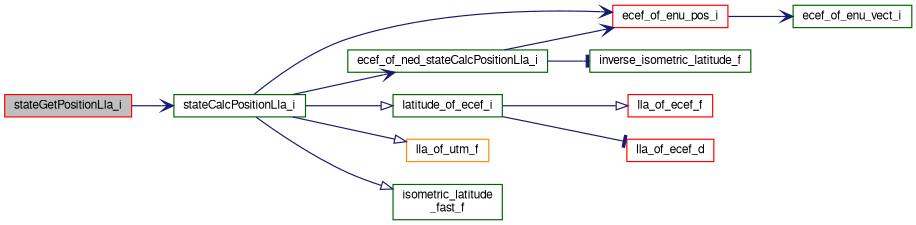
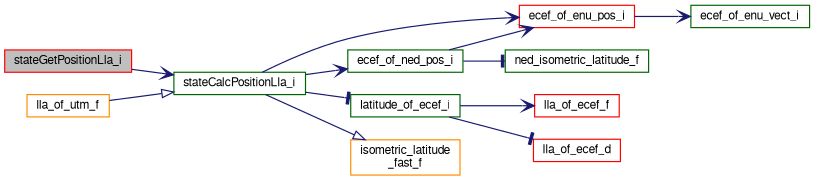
node "ecef_of_ned_stateCalcPositionLla_i": label "ecef_of_ned_stateCalcPositionLla_i" -> "ecef_of_ned_pos_i"
node "inverse_isometric_latitude_f": label "inverse_isometric_latitude_f" -> "ned_isometric_latitude_f"
edge "stateCalcPositionLla_i" -> "latitude_of_ecef_i": arrowhead onormal -> tee
edge "latitude_of_ecef_i" -> "lla_of_ecef_f": arrowhead onormal -> vee
edge "stateCalcPositionLla_i" -> "lla_of_utm_f": reversed
node "isometric_latitude _fast_f": color darkgreen -> darkorange
